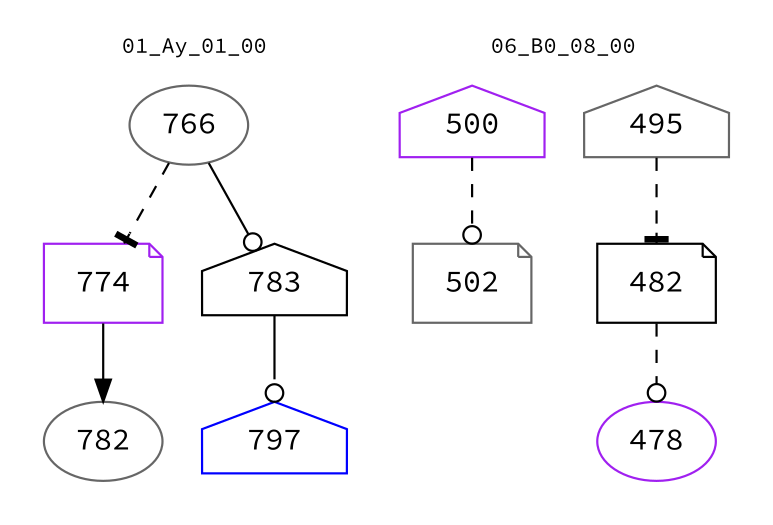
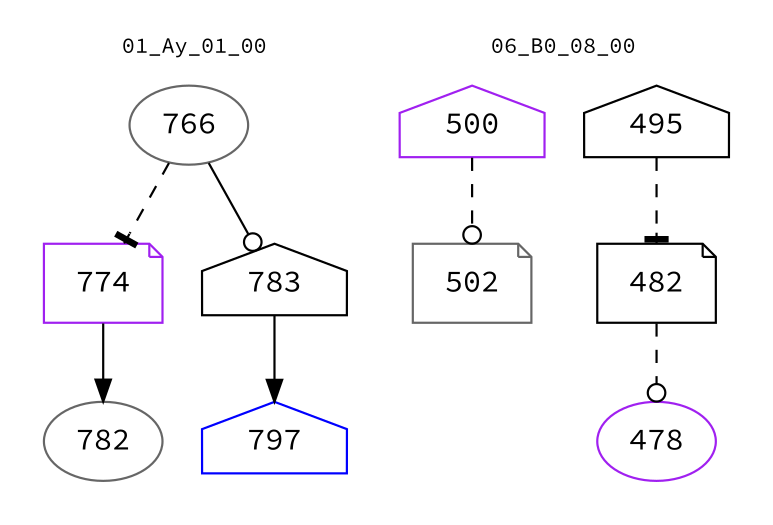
node "495": color gray40 -> black
edge "783" -> "797": arrowhead odot -> normal
